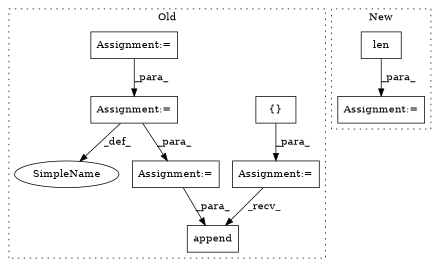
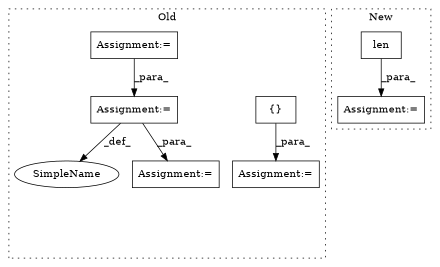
node "append": removed
